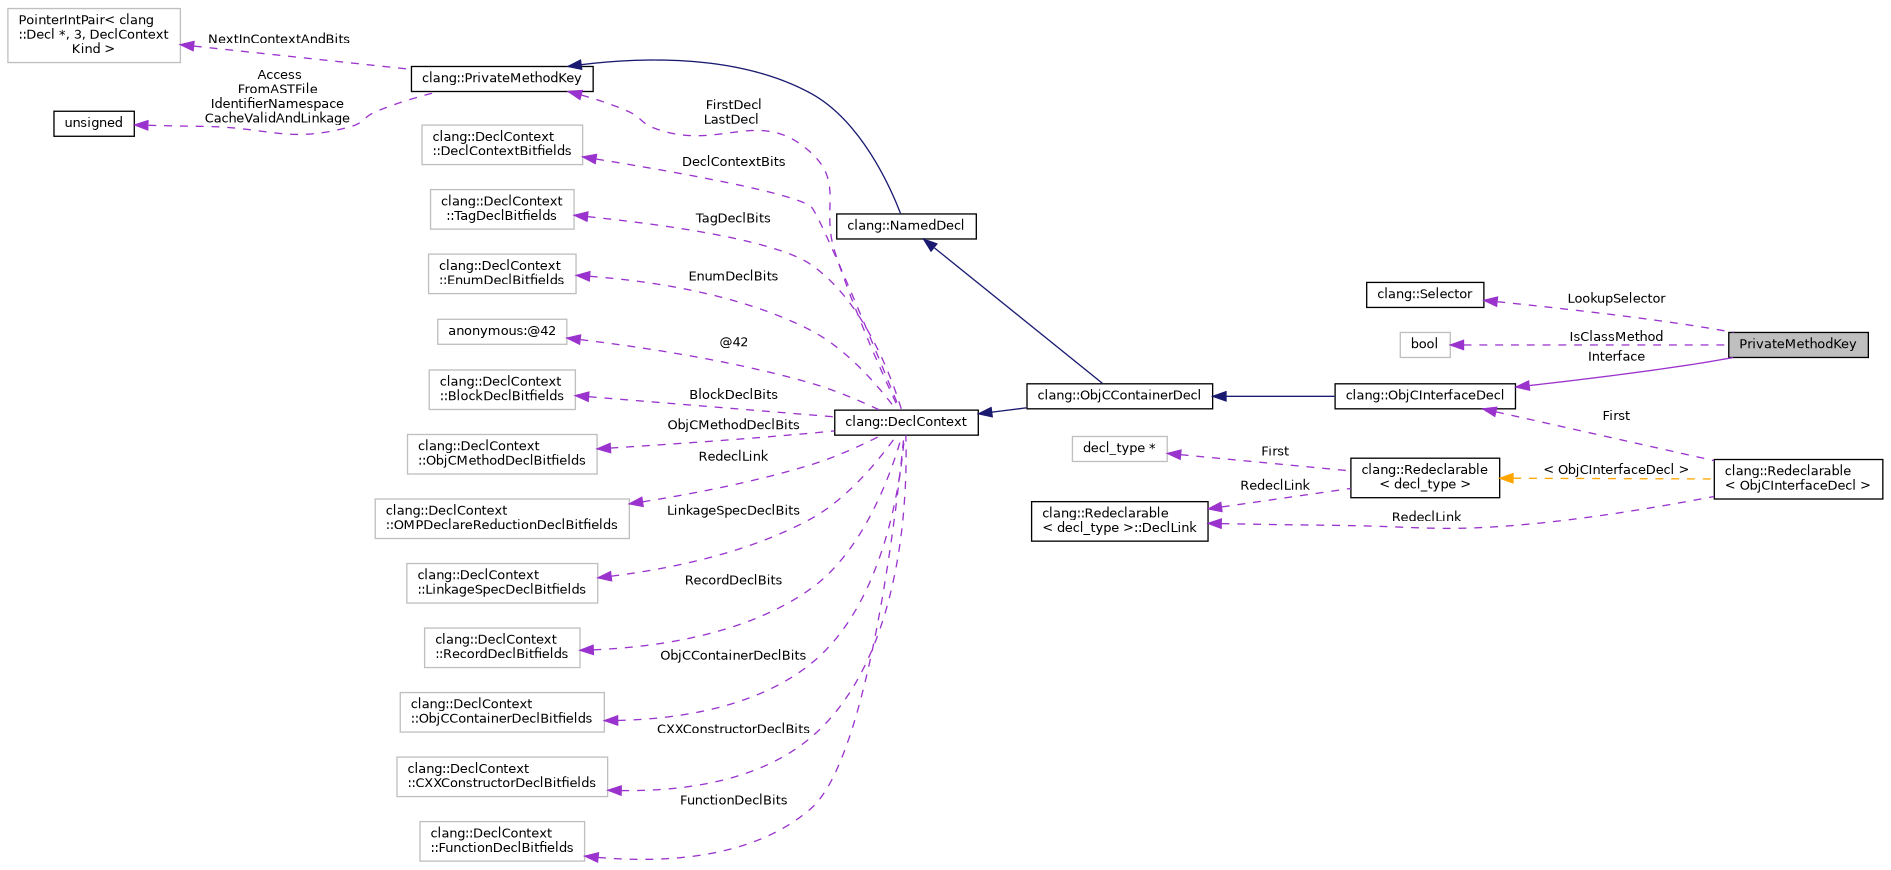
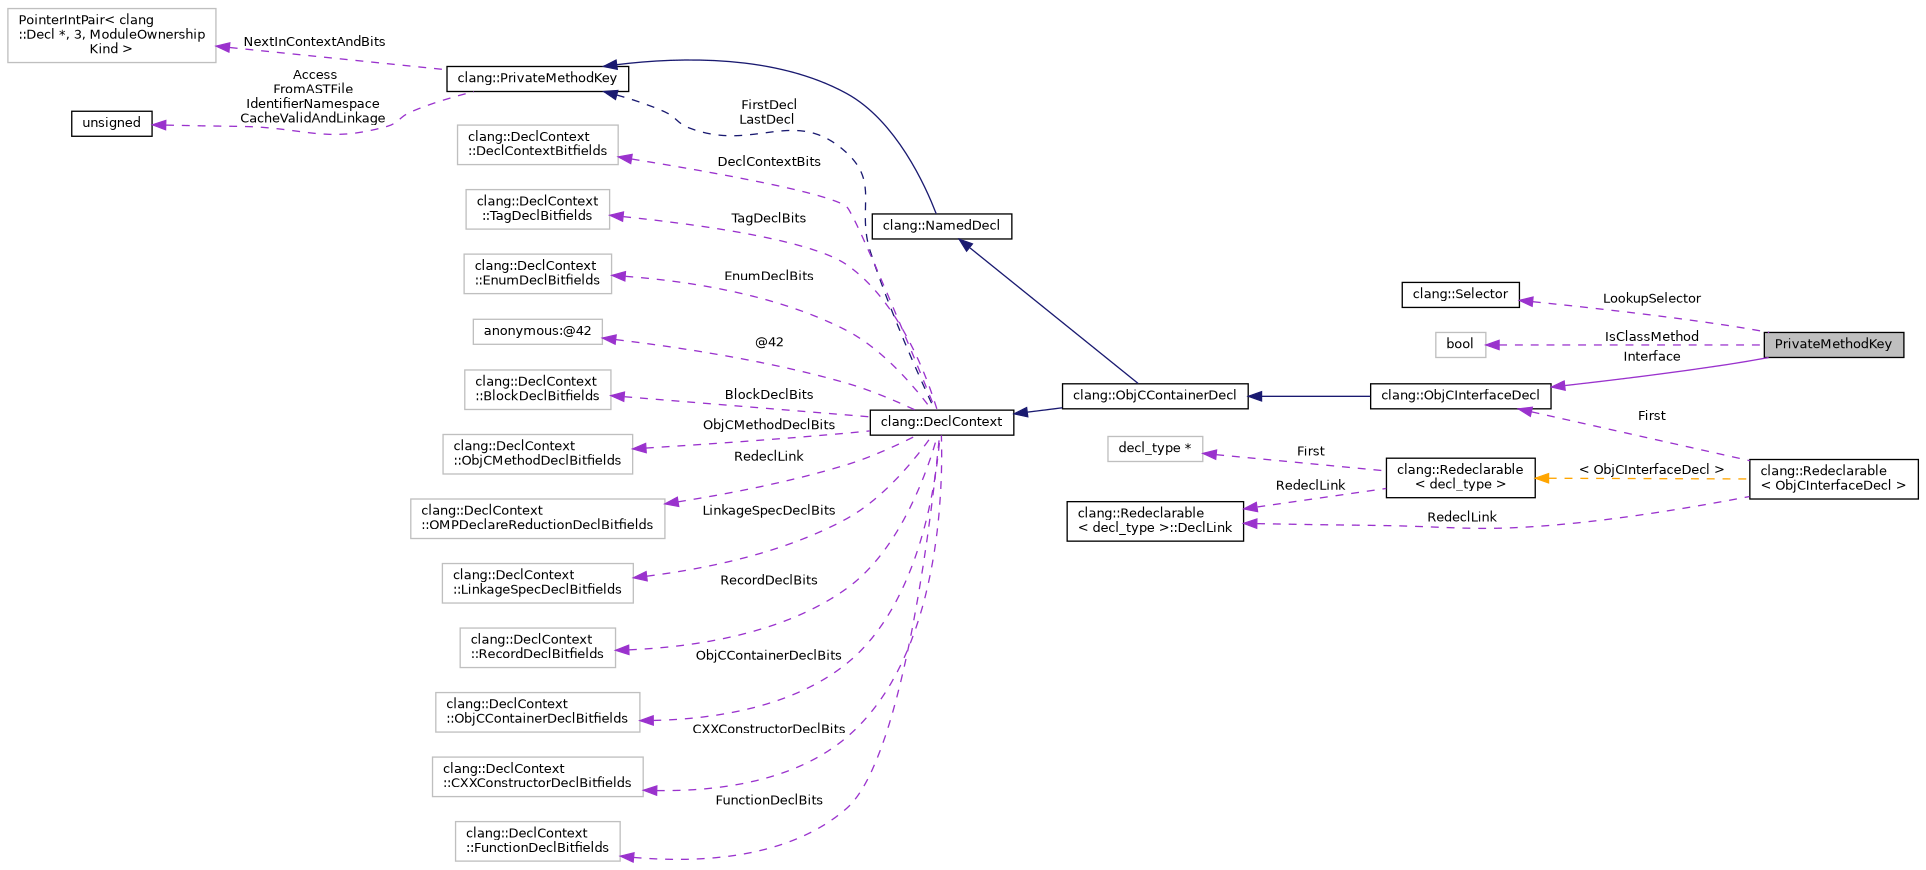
node "PointerIntPair< clang ::Decl *, 3, DeclContext Kind >": label "PointerIntPair< clang ::Decl *, 3, DeclContext Kind >" -> "PointerIntPair< clang ::Decl *, 3, ModuleOwnership Kind >"
edge "clang::DeclContext" -> "clang::PrivateMethodKey": color darkorchid3 -> midnightblue
